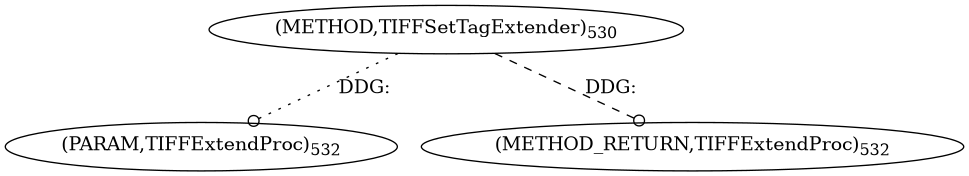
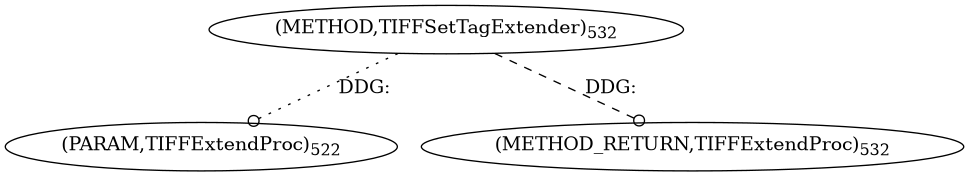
node "(METHOD,TIFFSetTagExtender)": text "530" -> "532"
node "(PARAM,TIFFExtendProc)": text "532" -> "522"
